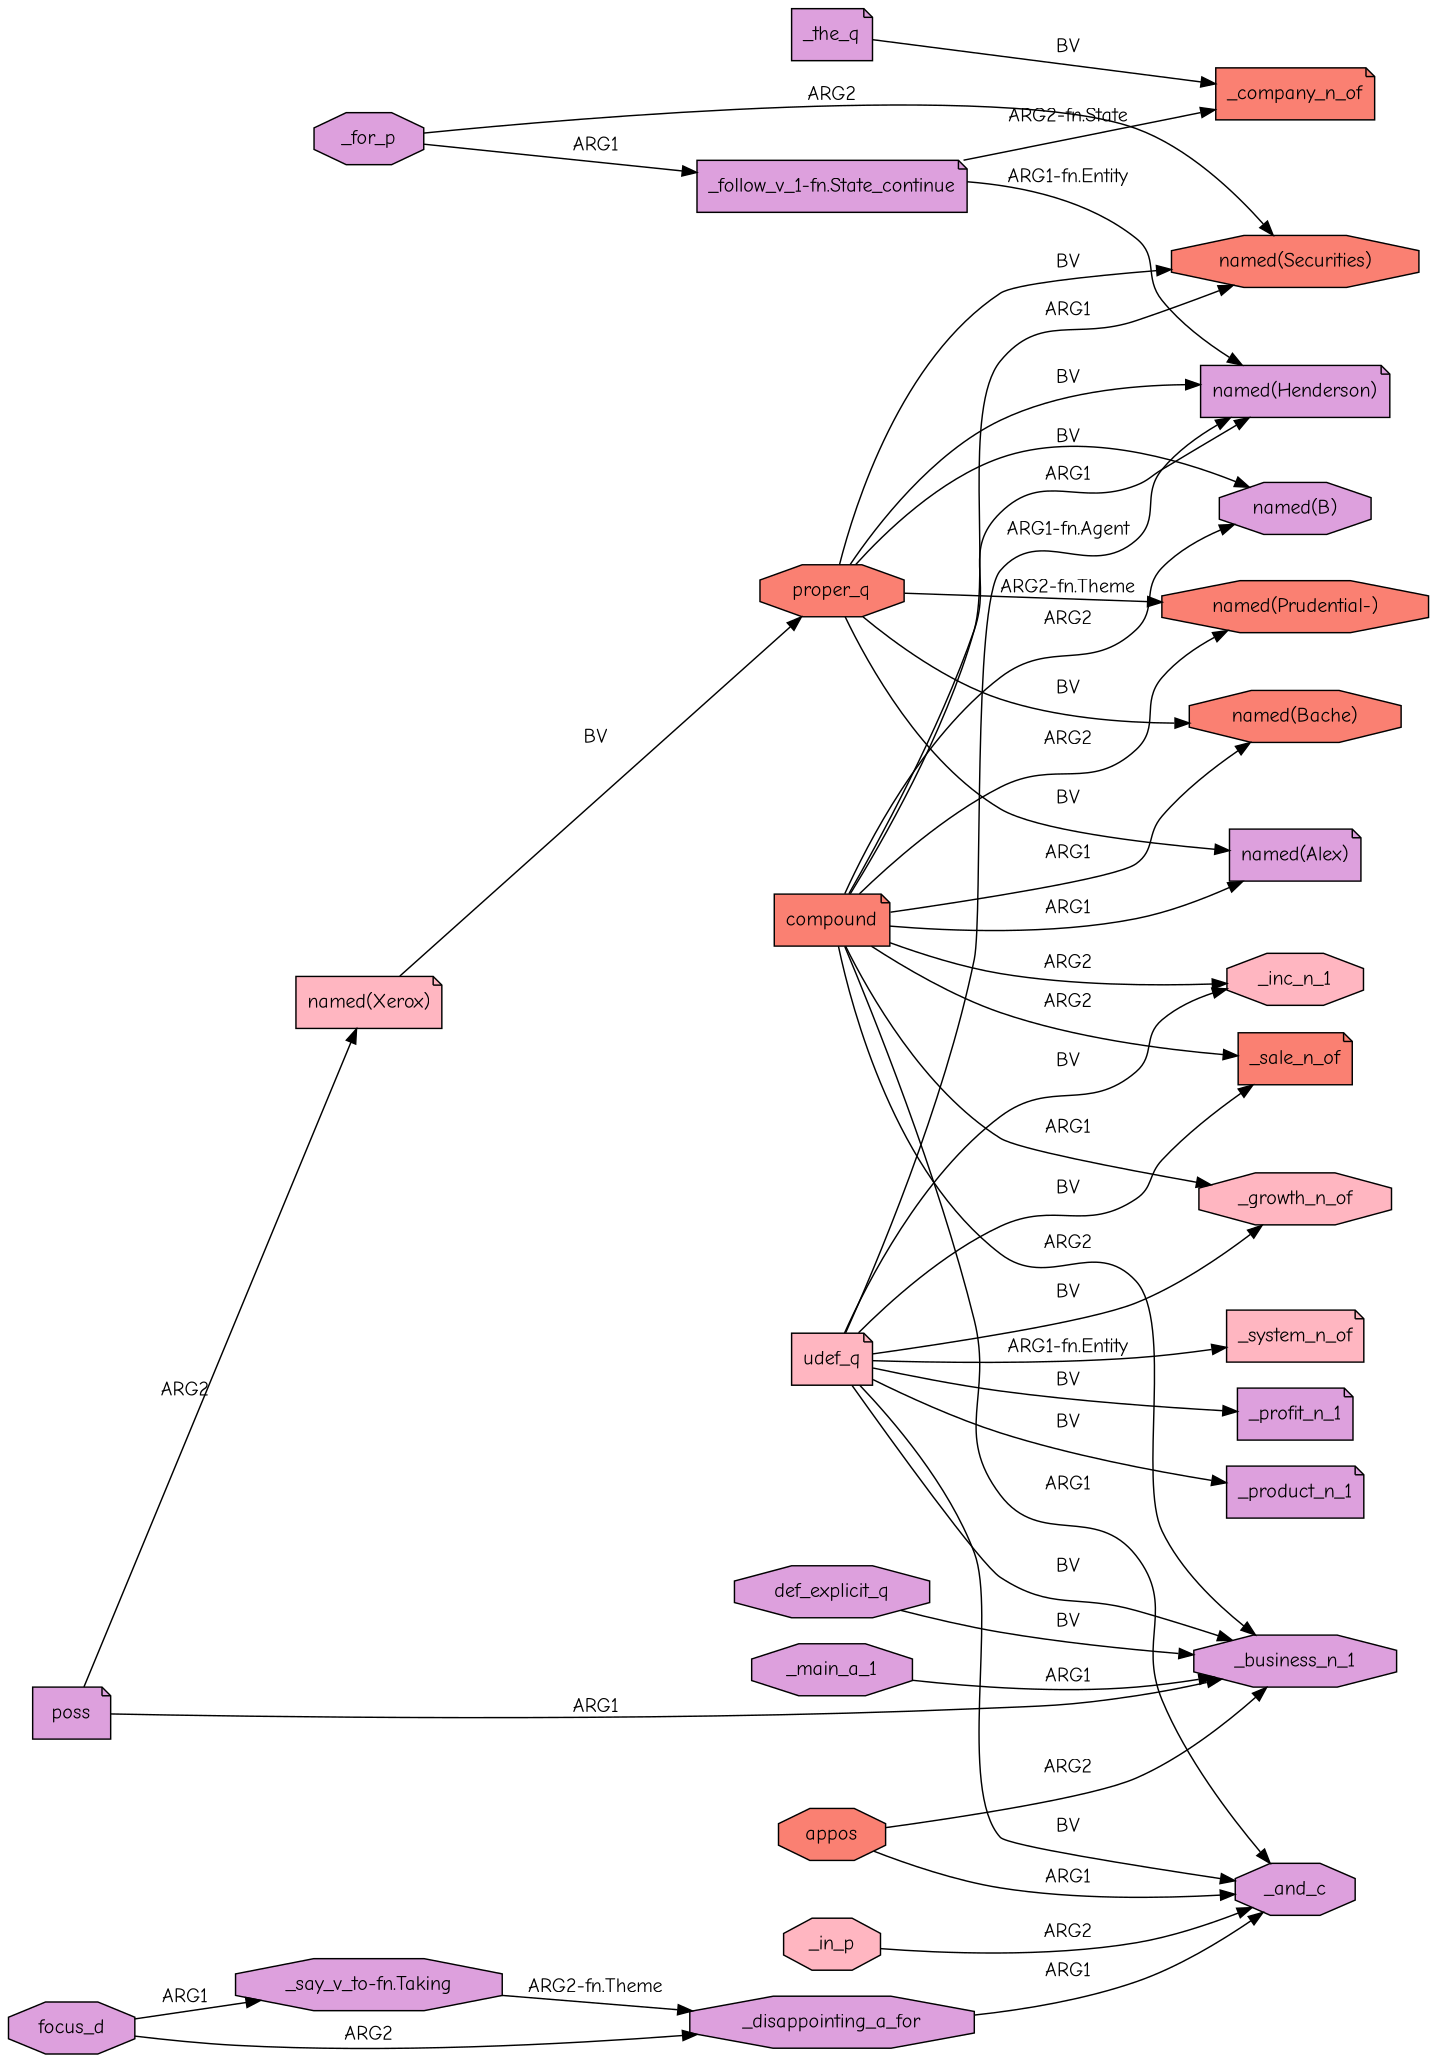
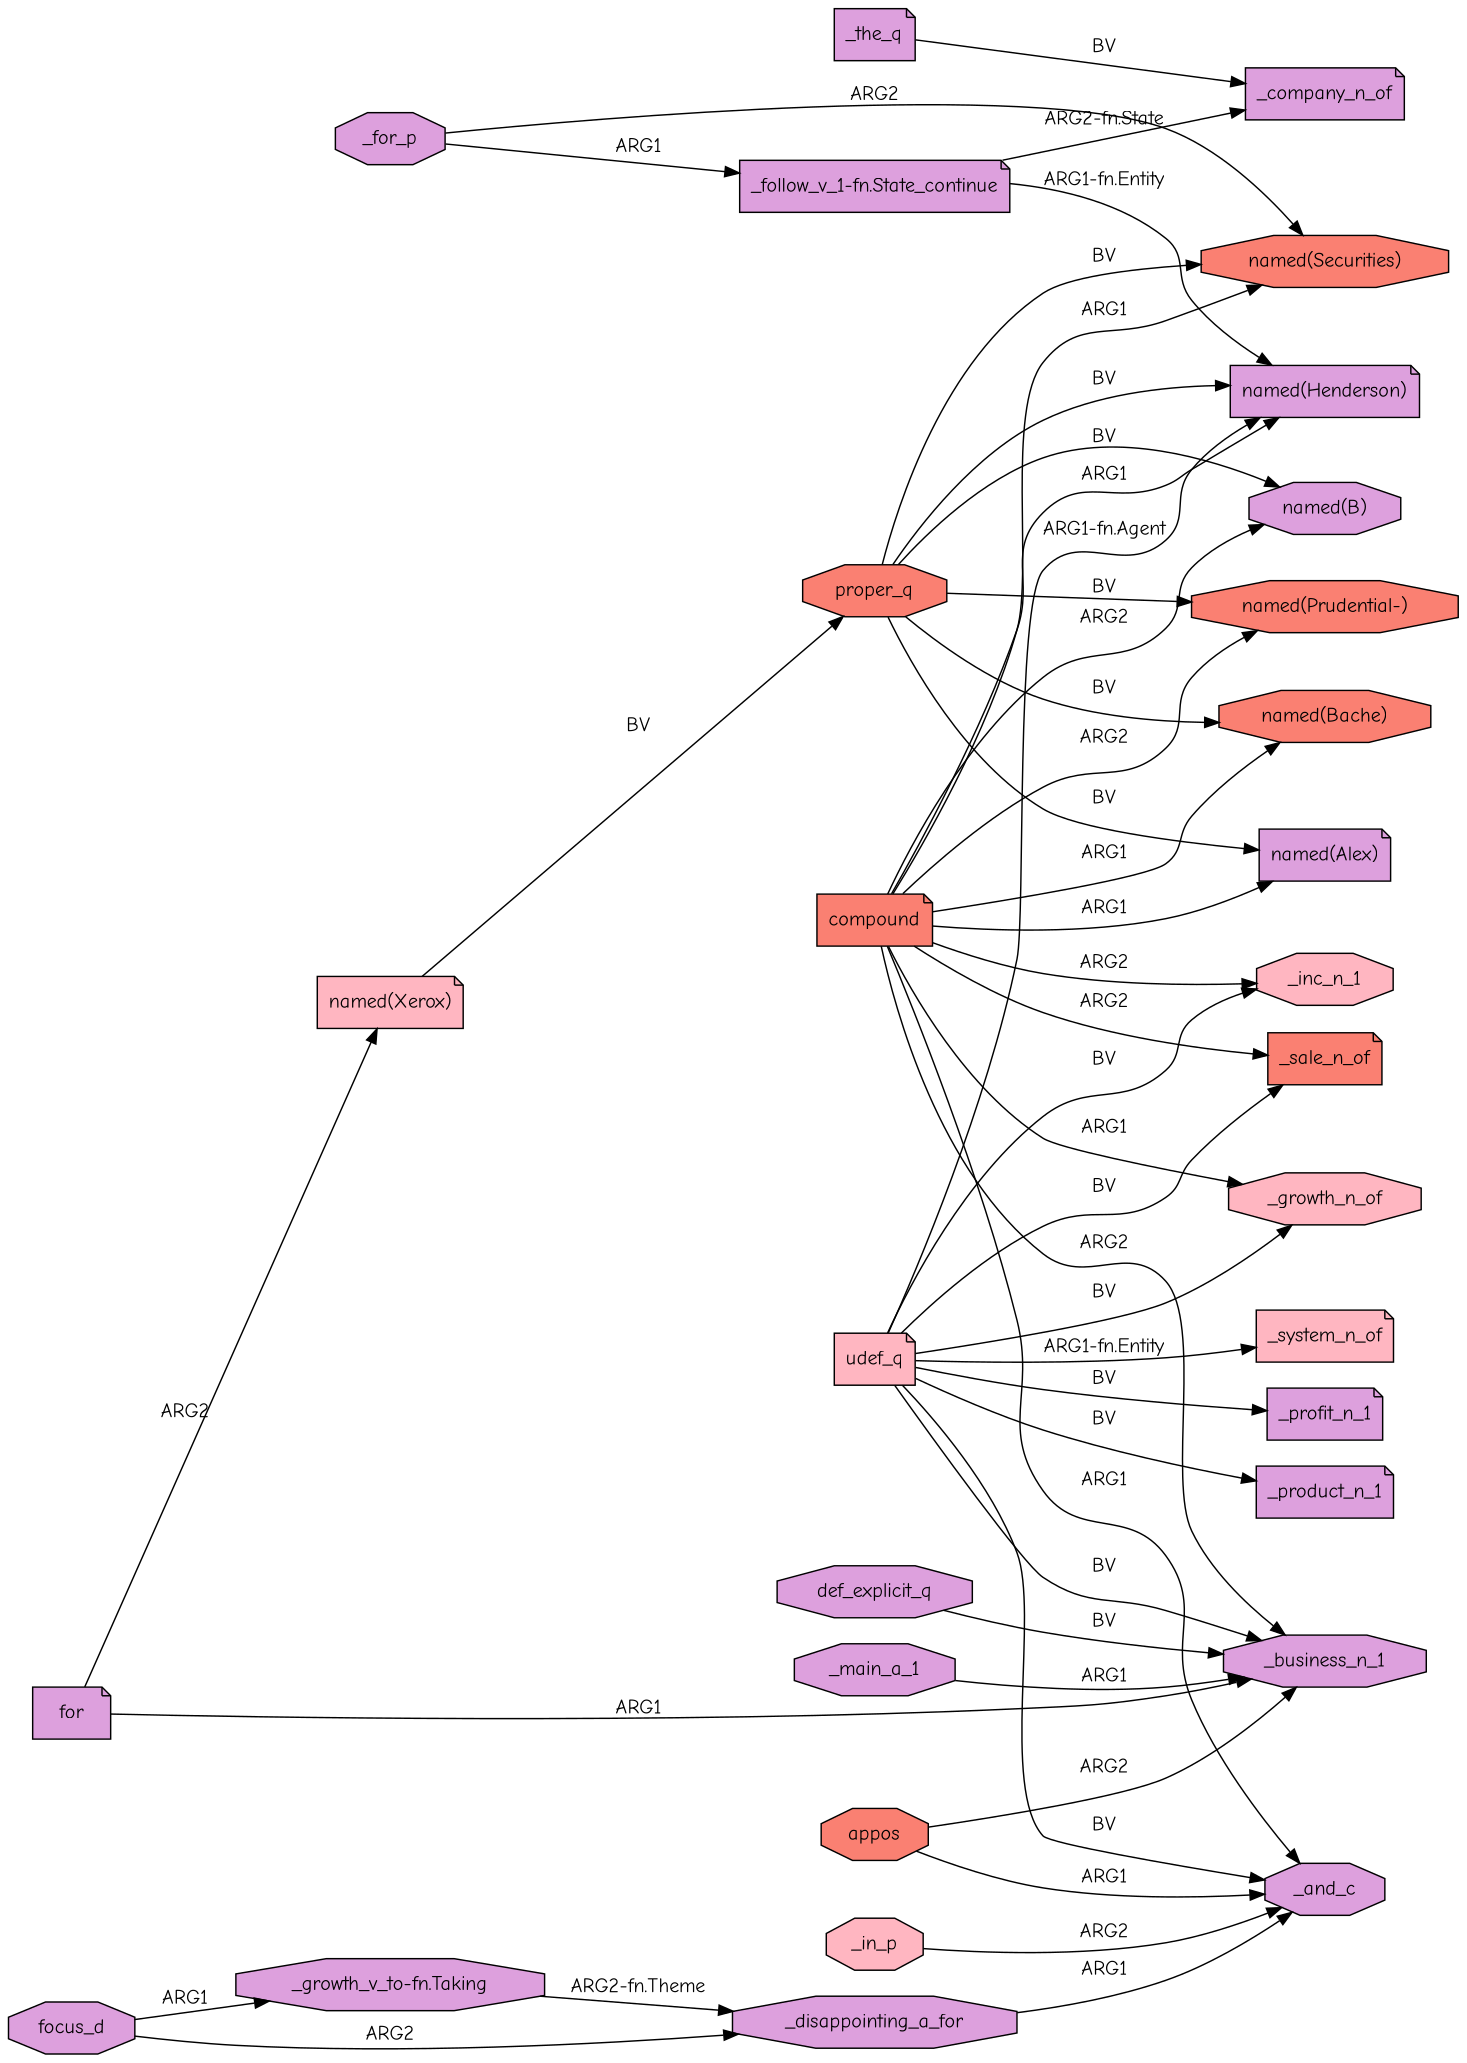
node "_company_n_of": fillcolor salmon -> plum
edge "proper_q" -> "named(Prudential-)": label "ARG2-fn.Theme" -> "BV"
node "poss": label "poss" -> "for"
node "_say_v_to-fn.Taking": label "_say_v_to-fn.Taking" -> "_growth_v_to-fn.Taking"
